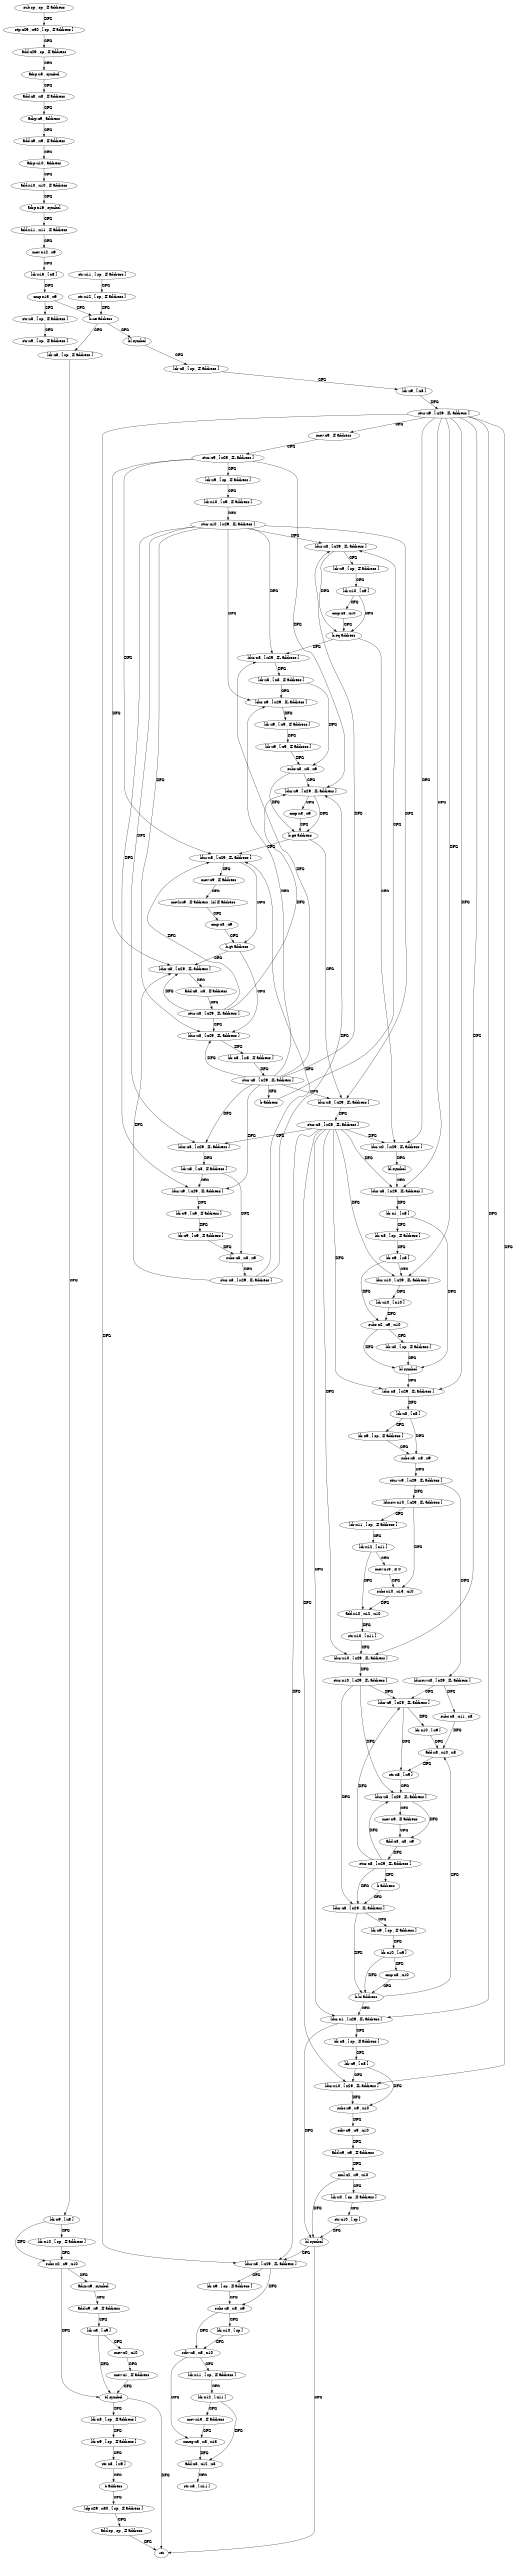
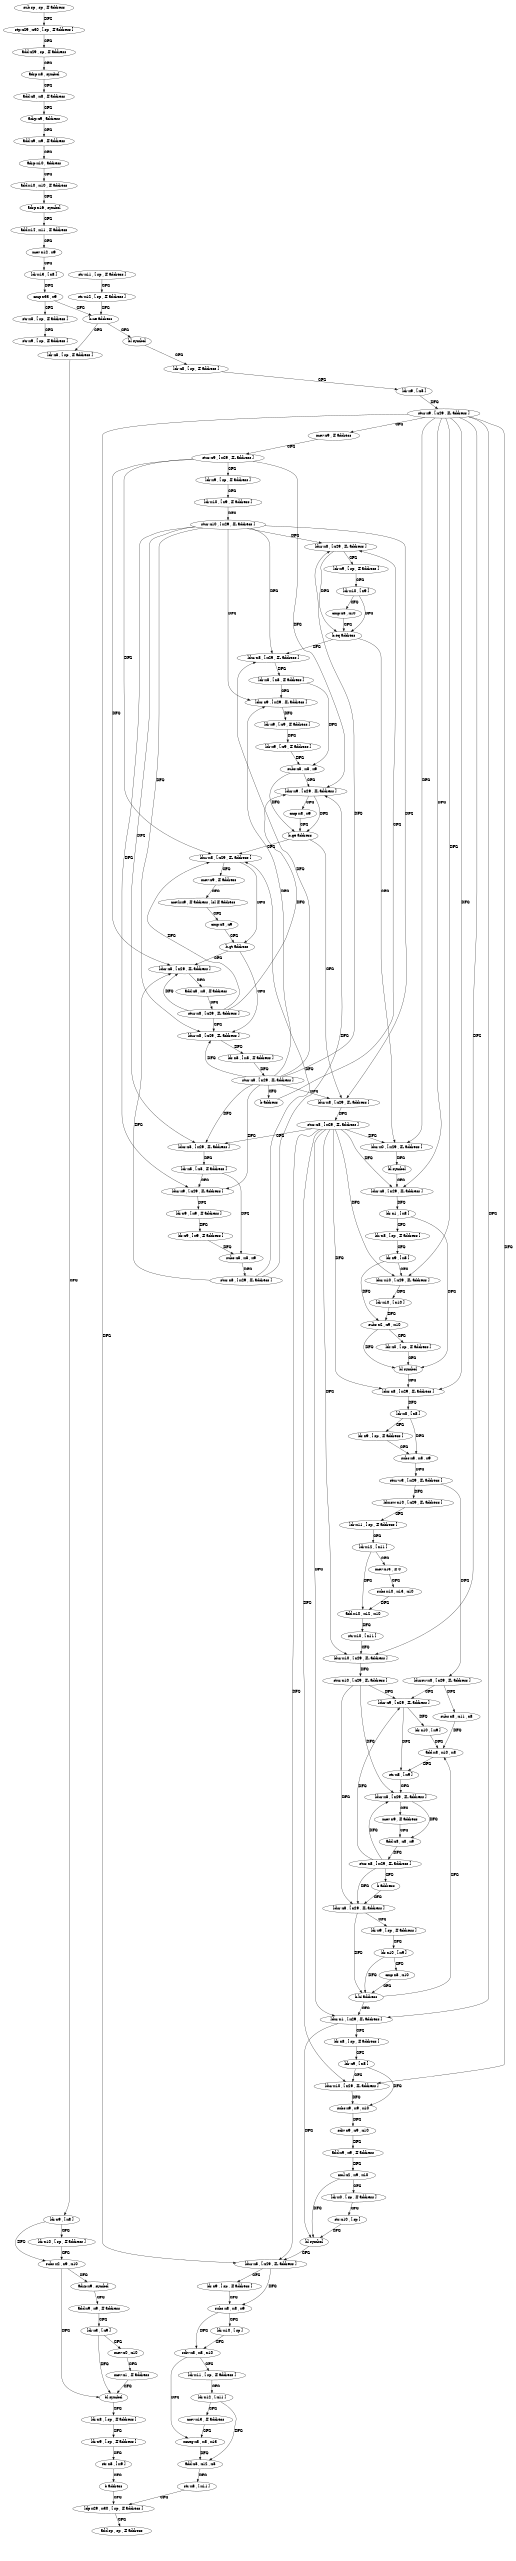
node "add x11 , x11 , # address": label "add x11 , x11 , # address" -> "add x14 , x11 , # address"
node "cmp x13 , x9": label "cmp x13 , x9" -> "cmp x33 , x9"
edge "ldursw x10 , [ x29 , #- address ]" -> "subs x10 , x13 , x10": removed, label "DFG"
edge "str x8 , [ x11 ]" -> "ldp x29 , x30 , [ sp , # address ]": added, label "CFG"
node "ret": removed
